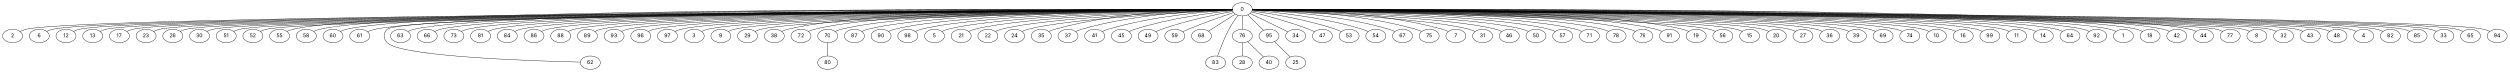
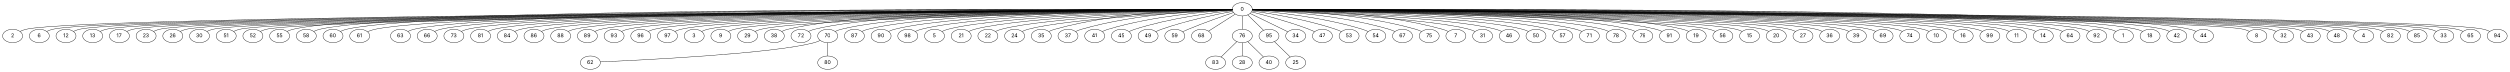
edge "0" -- "62": now "70" -- "62"
edge "0" -- "83": now "76" -- "83"
node "77": removed
